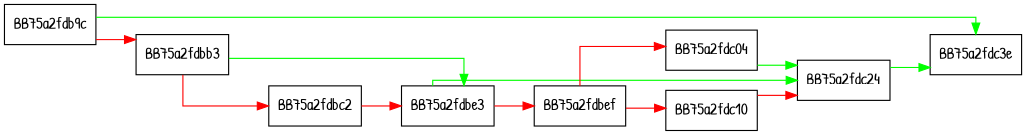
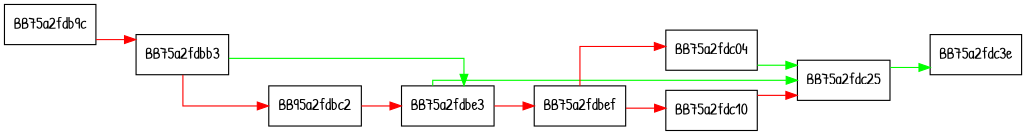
edge "BB75a2fdb9c" -> "BB75a2fdc3e": removed
node "BB75a2fdc24": label "BB75a2fdc24" -> "BB75a2fdc25"
node "BB75a2fdbc2": label "BB75a2fdbc2" -> "BB95a2fdbc2"
